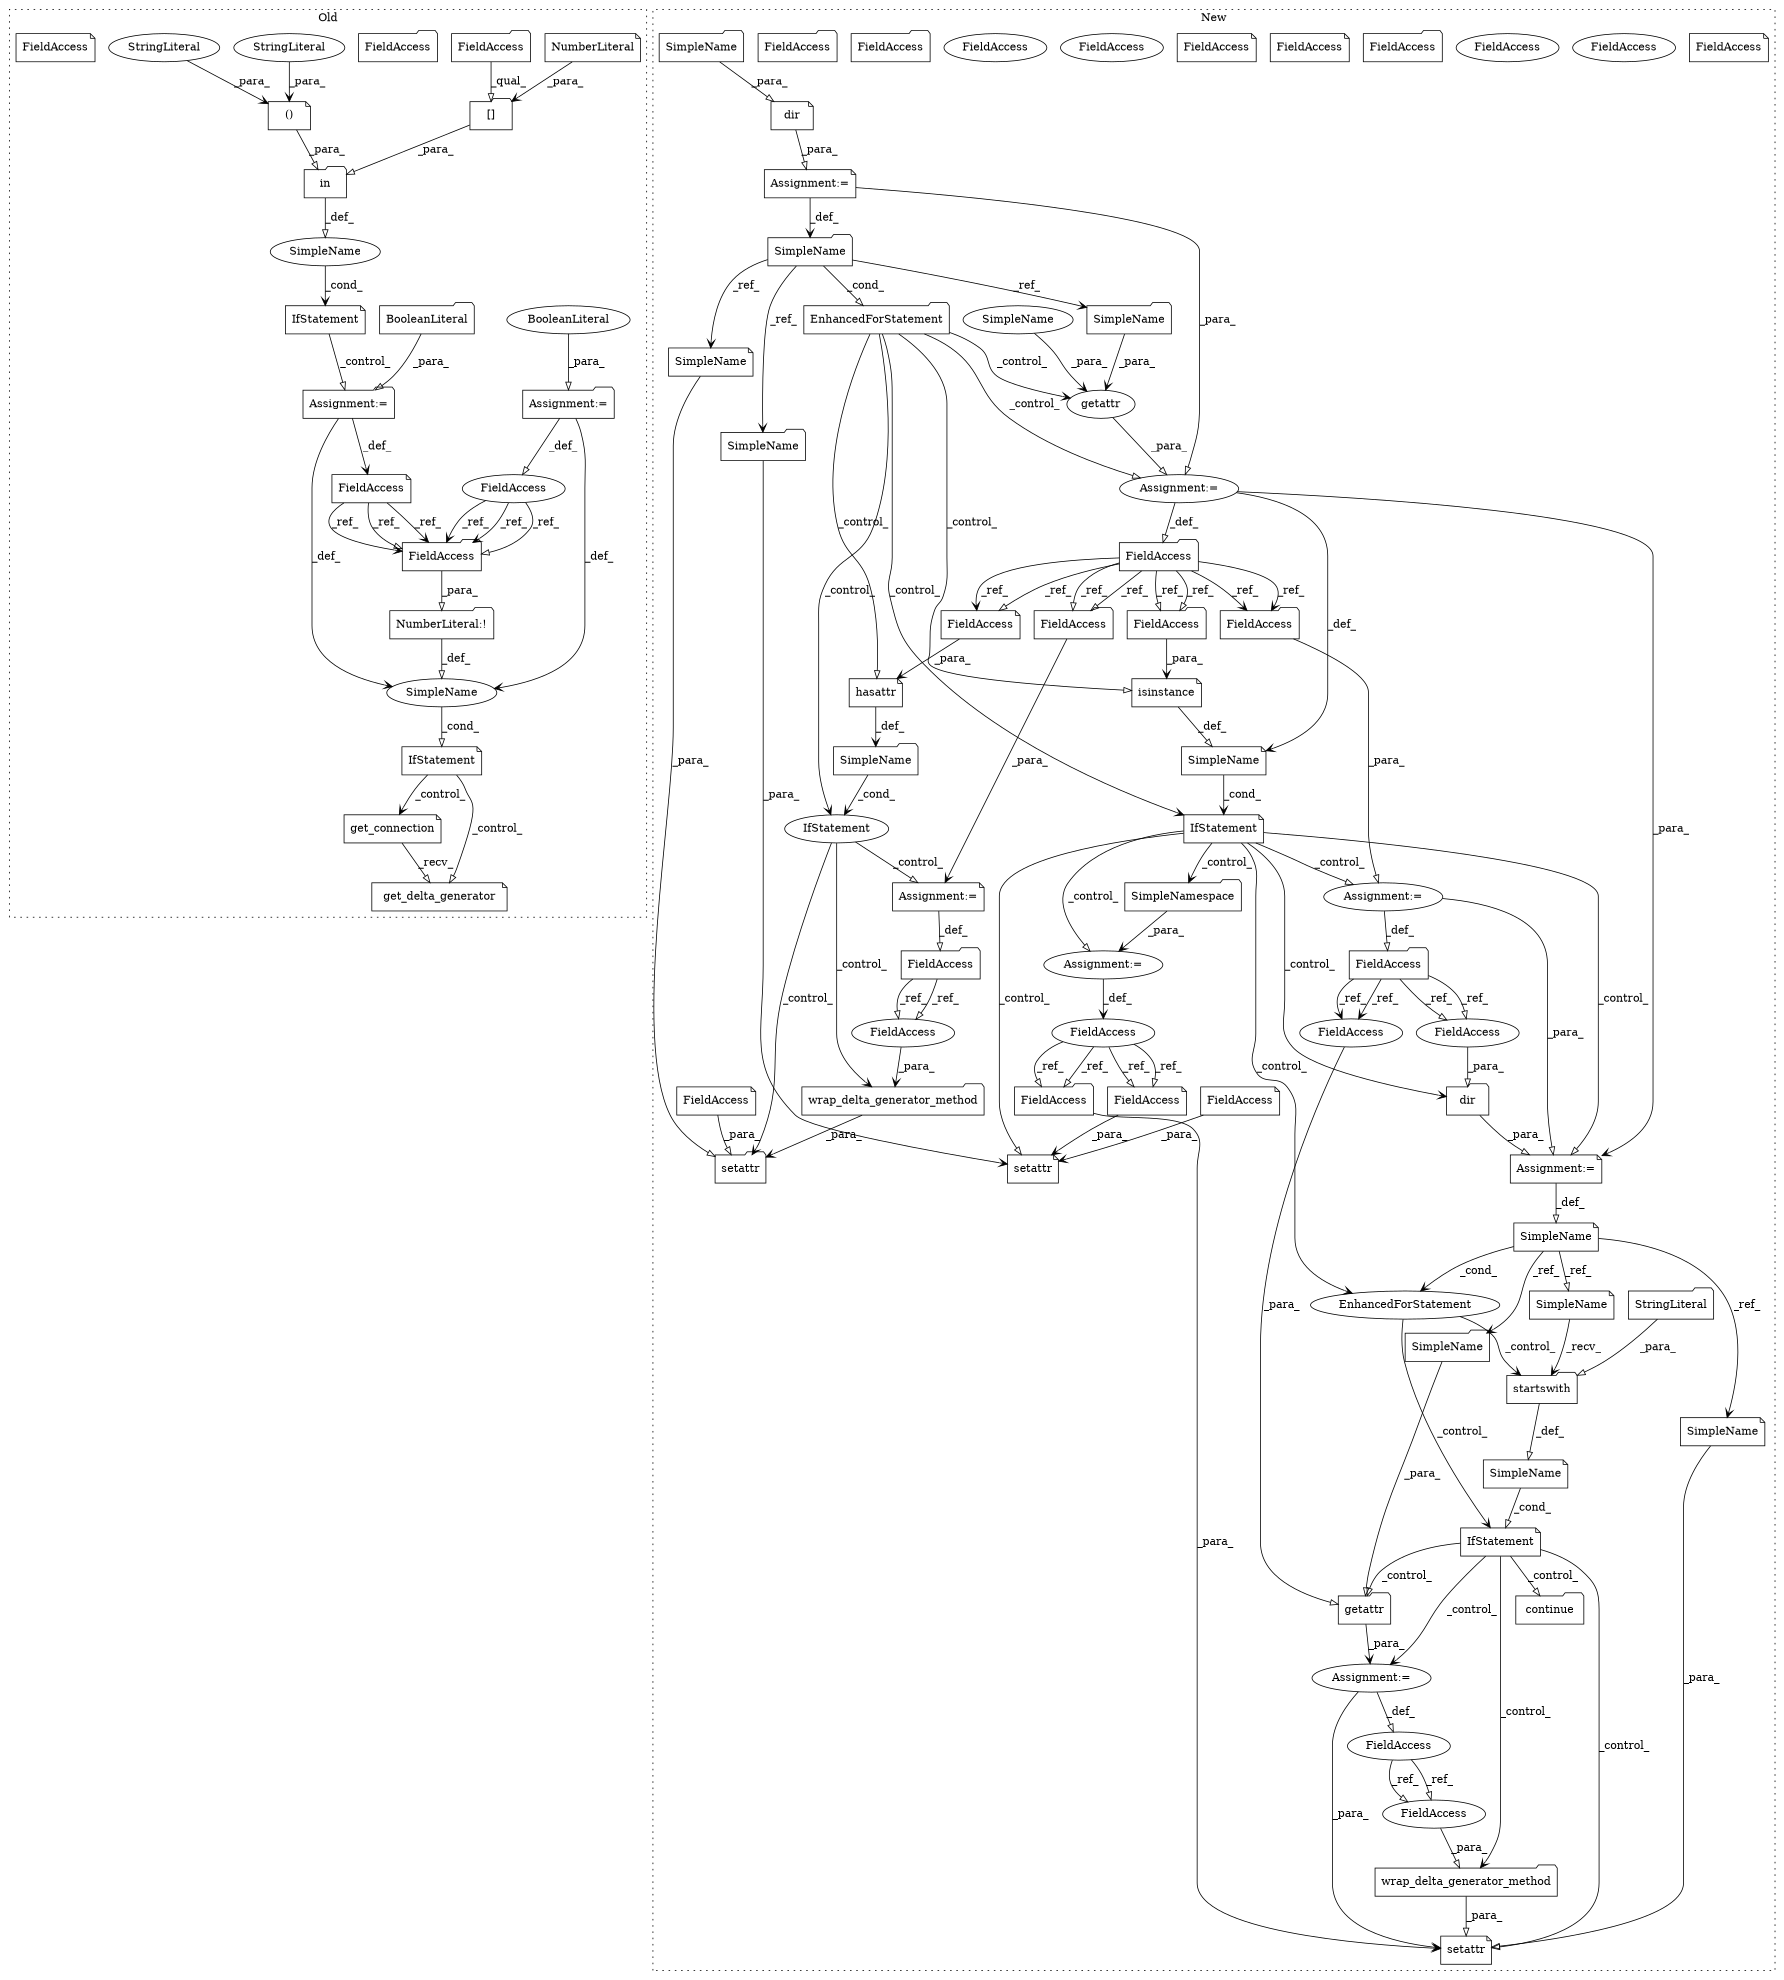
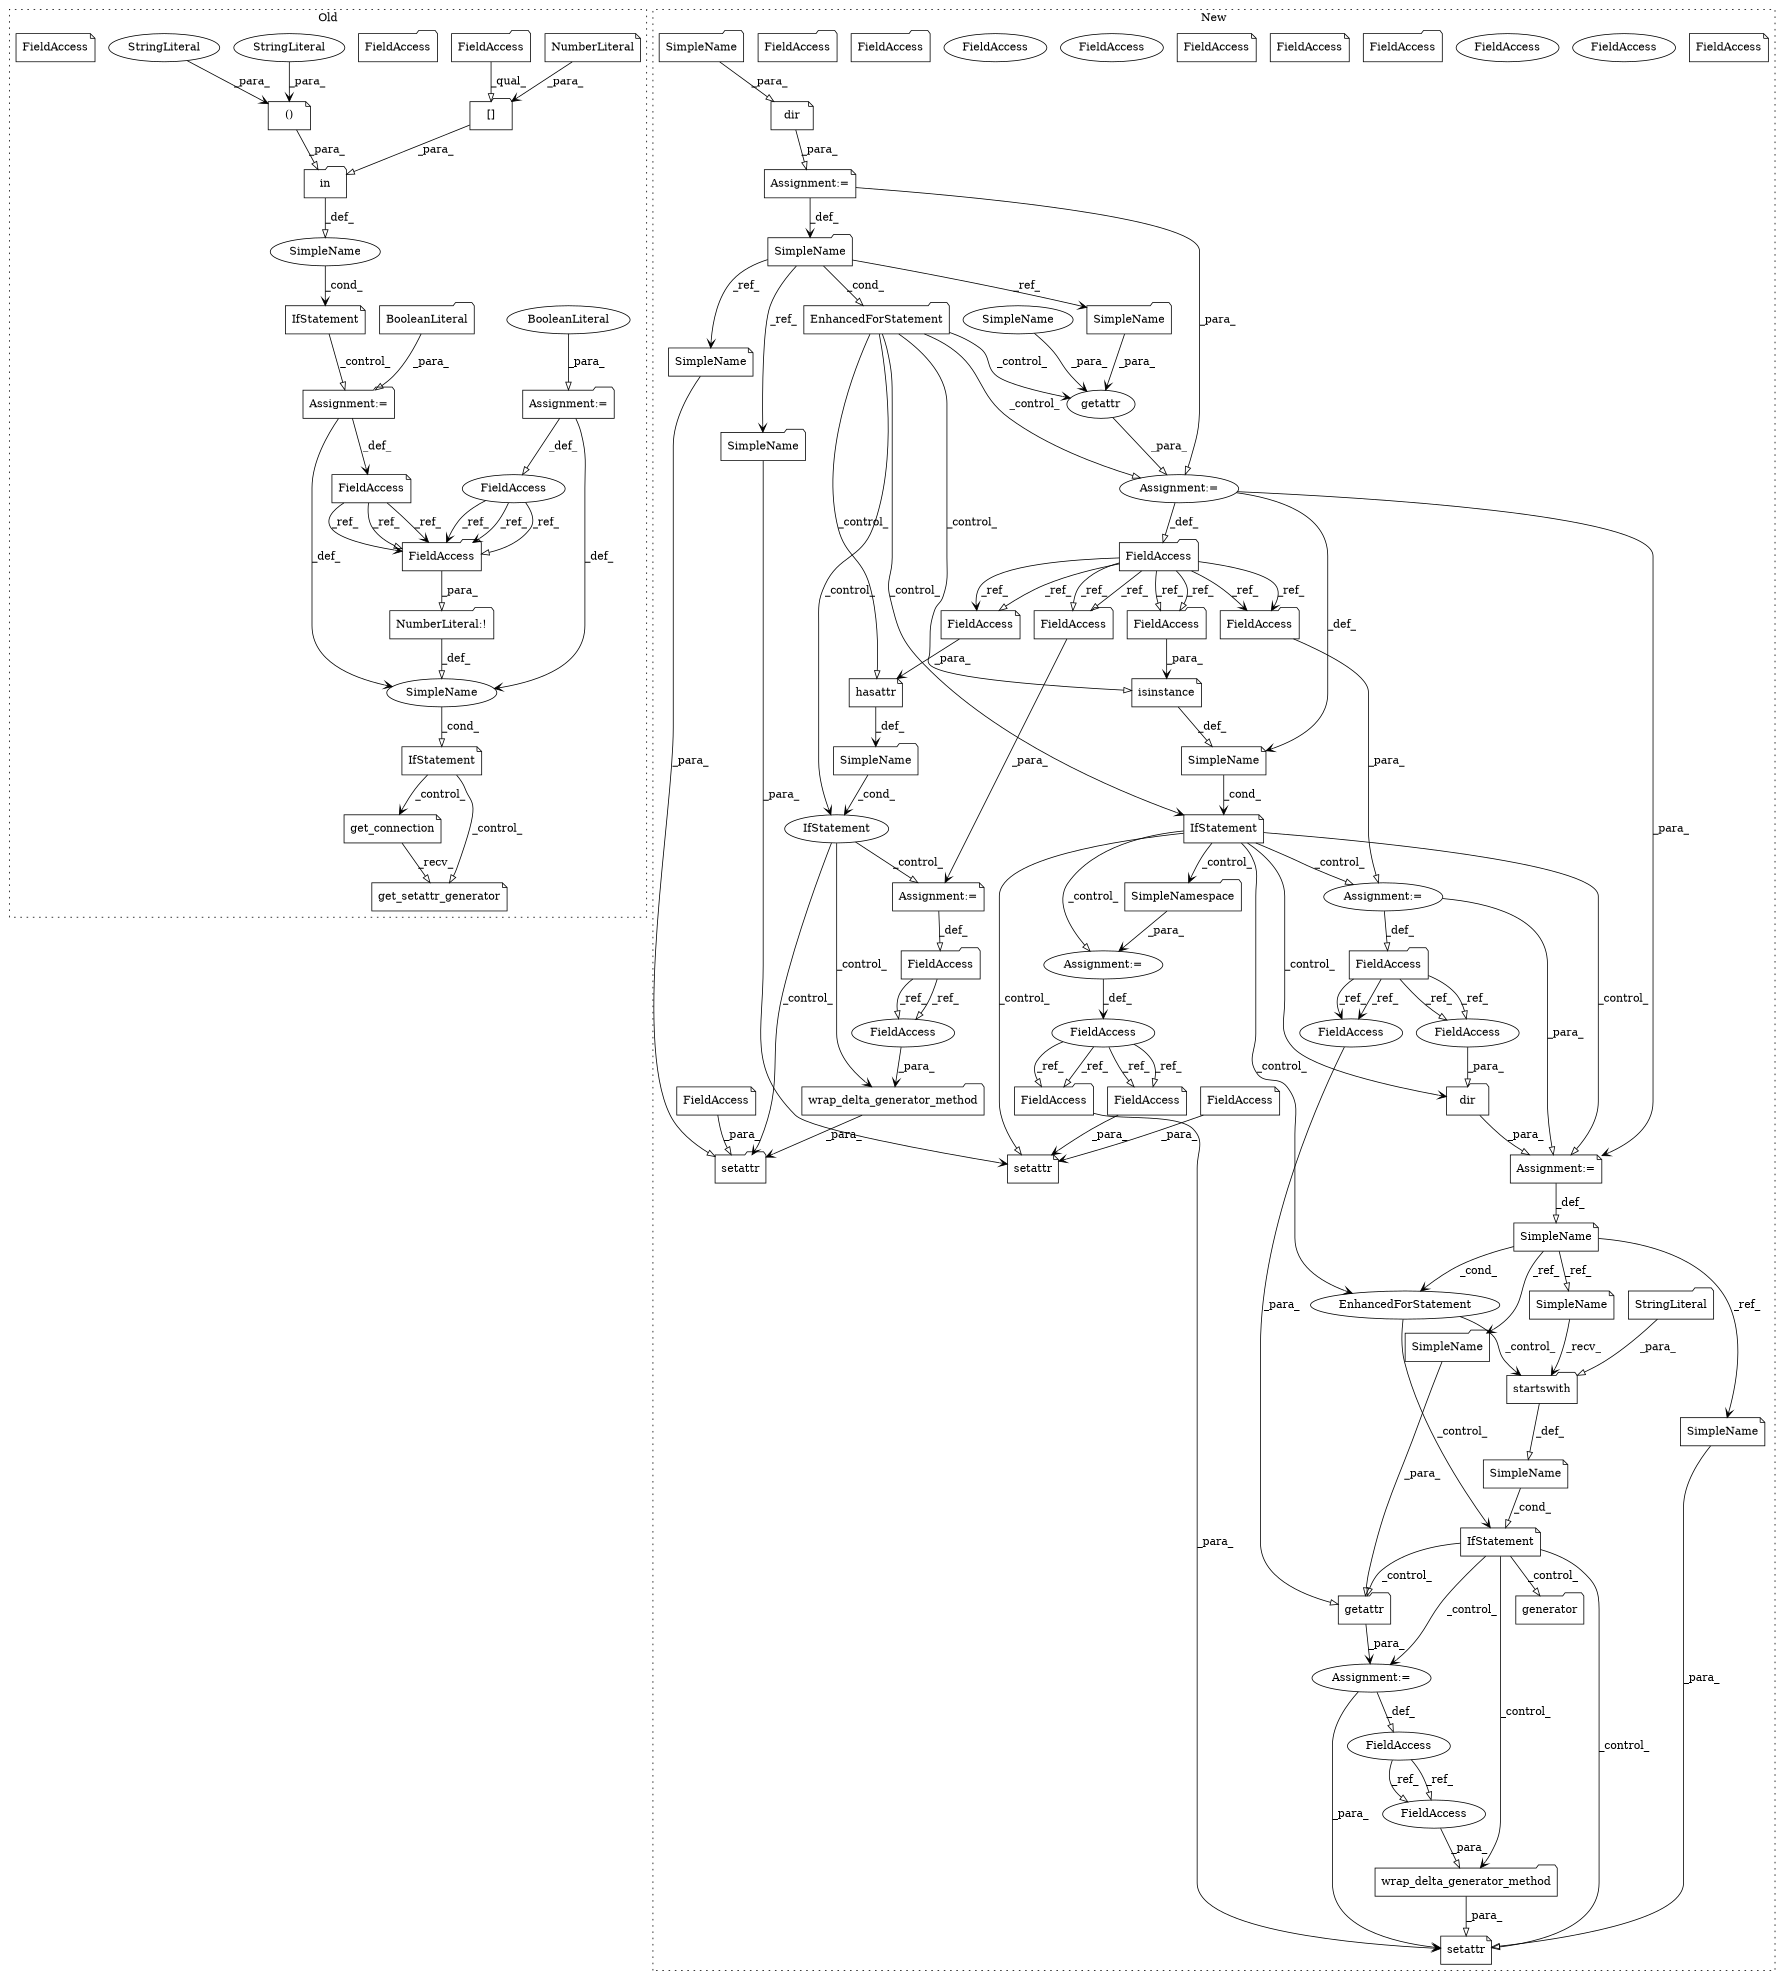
node "get_delta_generator": label "get_delta_generator" -> "get_setattr_generator"
node "continue": label "continue" -> "generator"
